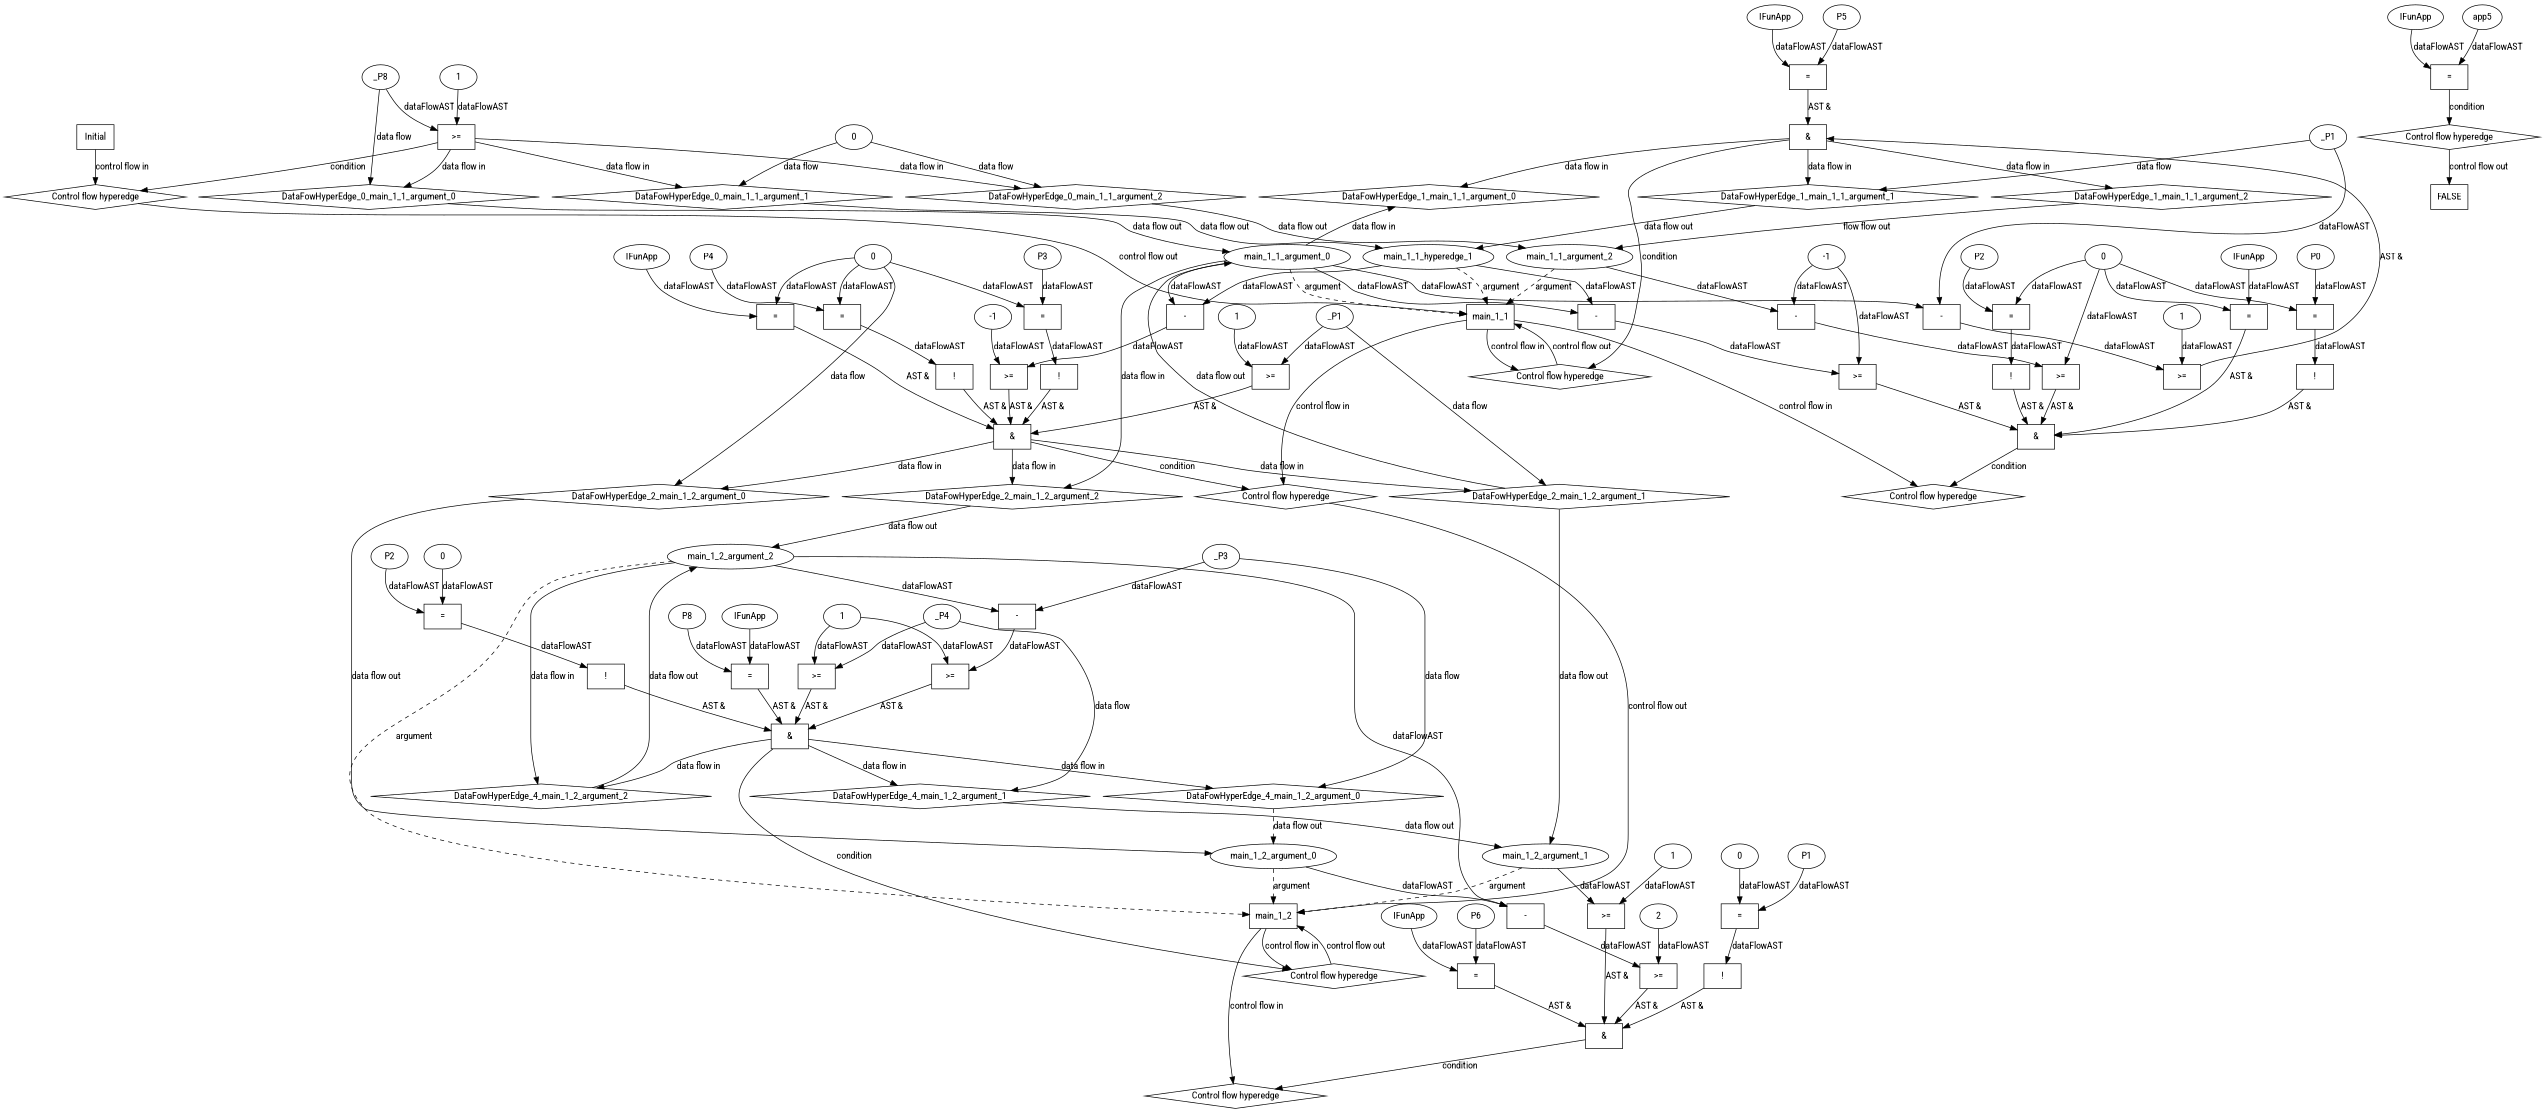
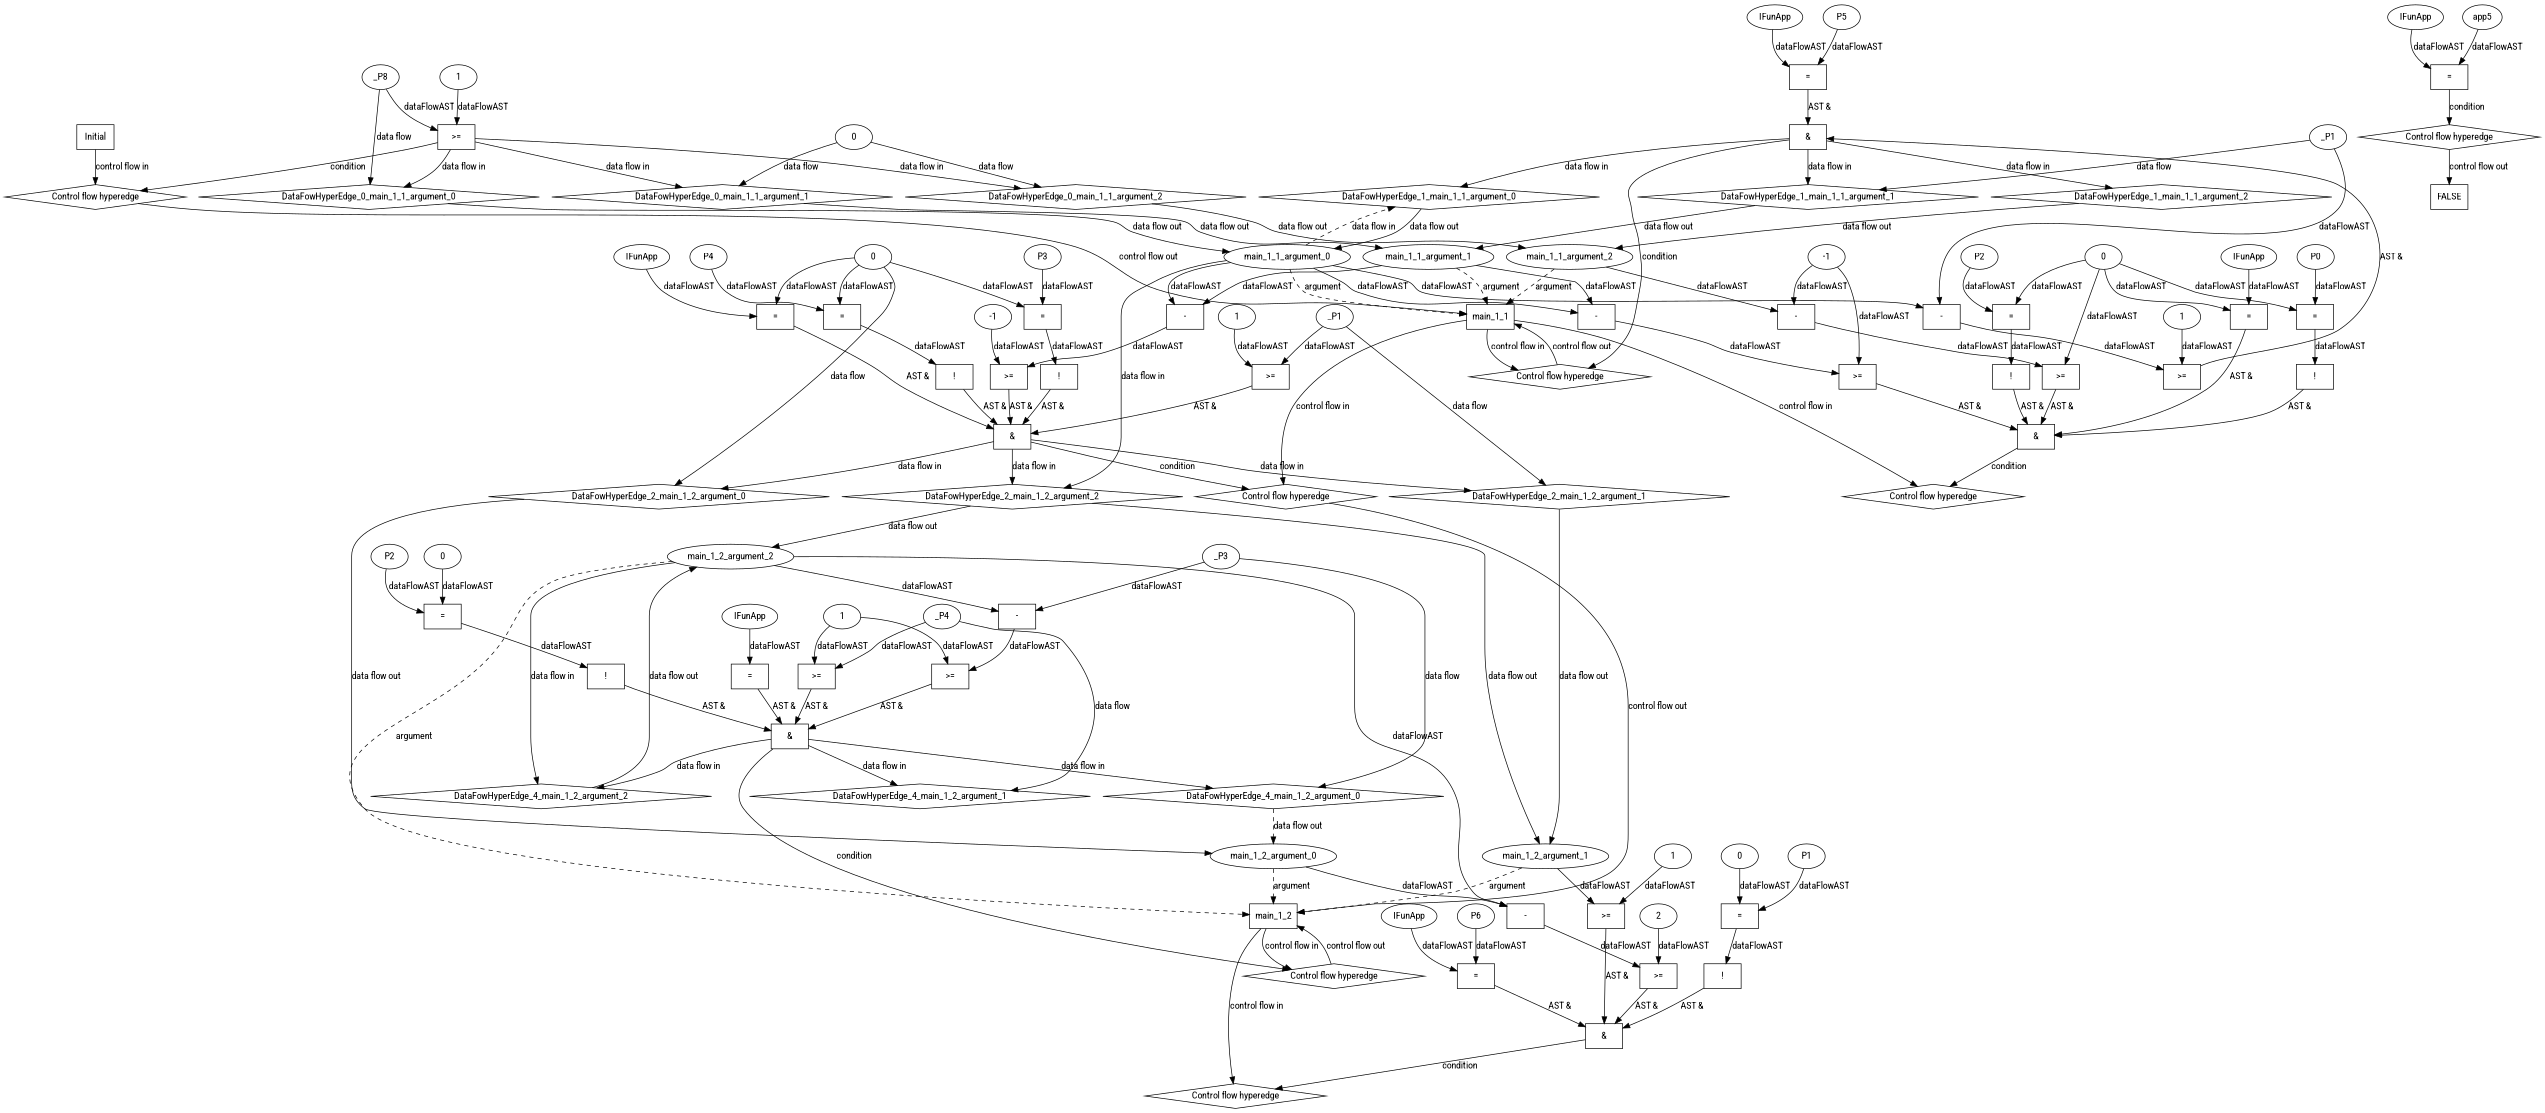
edge "main_1_1_argument_0" -> "DataFowHyperEdge_1_main_1_1_argument_0": style solid -> dashed
edge "DataFowHyperEdge_1_main_1_1_argument_2" -> "main_1_1_argument_2": label "flow flow out" -> "data flow out"
node "main_1_1_hyperedge_1": label "main_1_1_hyperedge_1" -> "main_1_1_argument_1"
edge "DataFowHyperEdge_2_main_1_2_argument_1" -> "main_1_1_argument_0": now "DataFowHyperEdge_1_main_1_1_argument_0" -> "main_1_1_argument_0"
node "P8": removed
edge "DataFowHyperEdge_4_main_1_2_argument_1" -> "main_1_2_argument_1": now "DataFowHyperEdge_2_main_1_2_argument_2" -> "main_1_2_argument_1"
